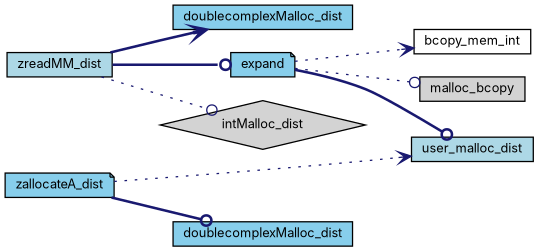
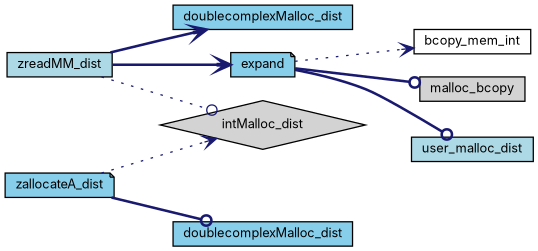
edge "zreadMM_dist" -> "expand": arrowhead odot -> vee
edge "expand" -> "malloc_bcopy": style dotted -> bold
edge "zallocateA_dist" -> "user_malloc_dist": now "zallocateA_dist" -> "intMalloc_dist"
